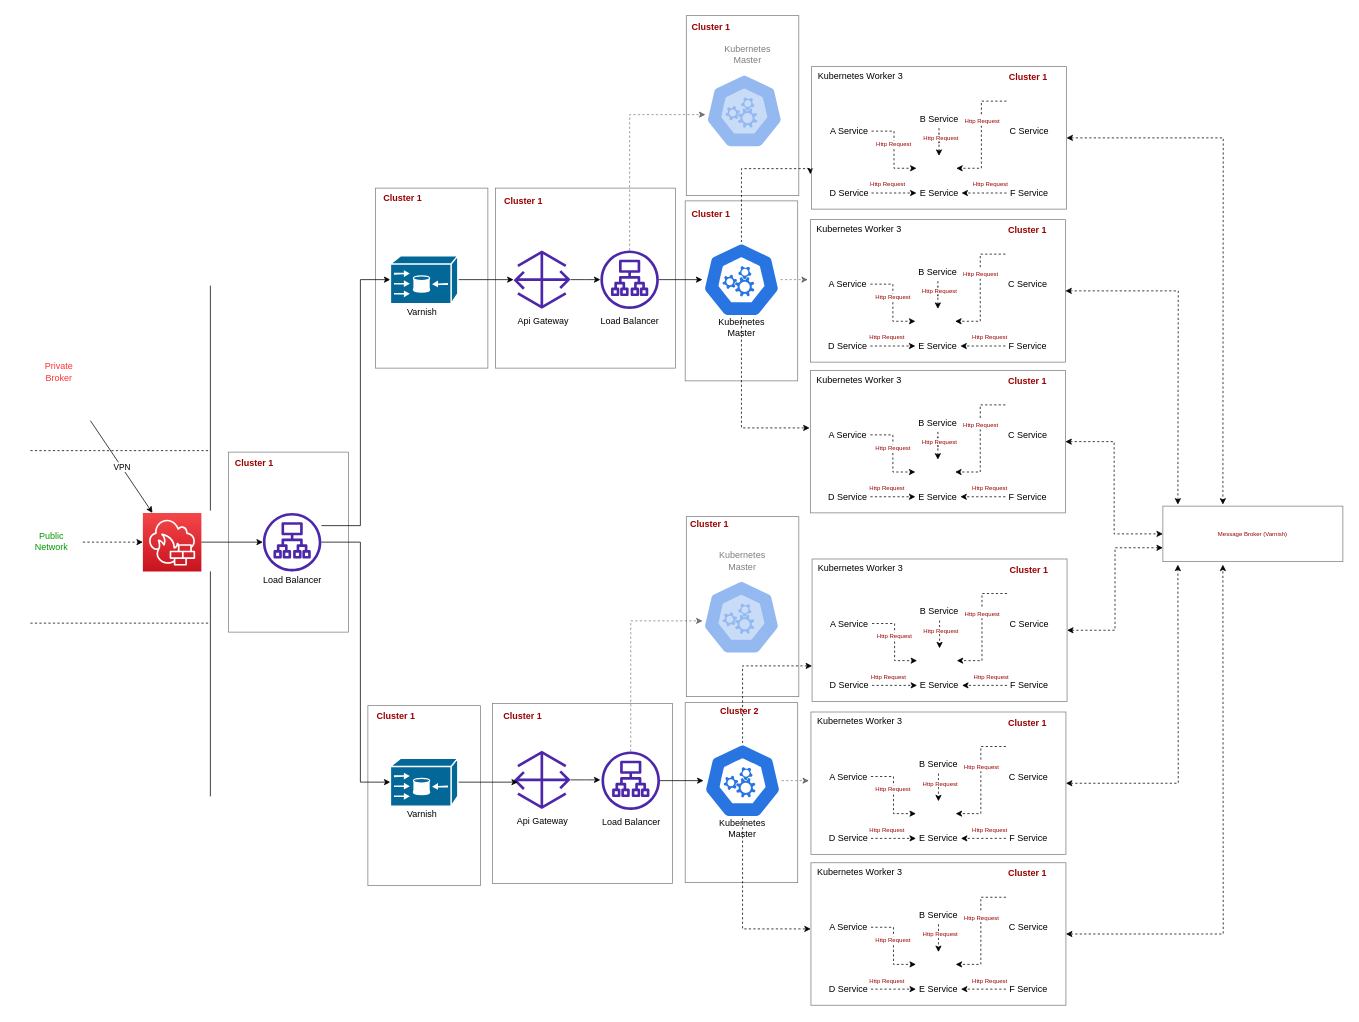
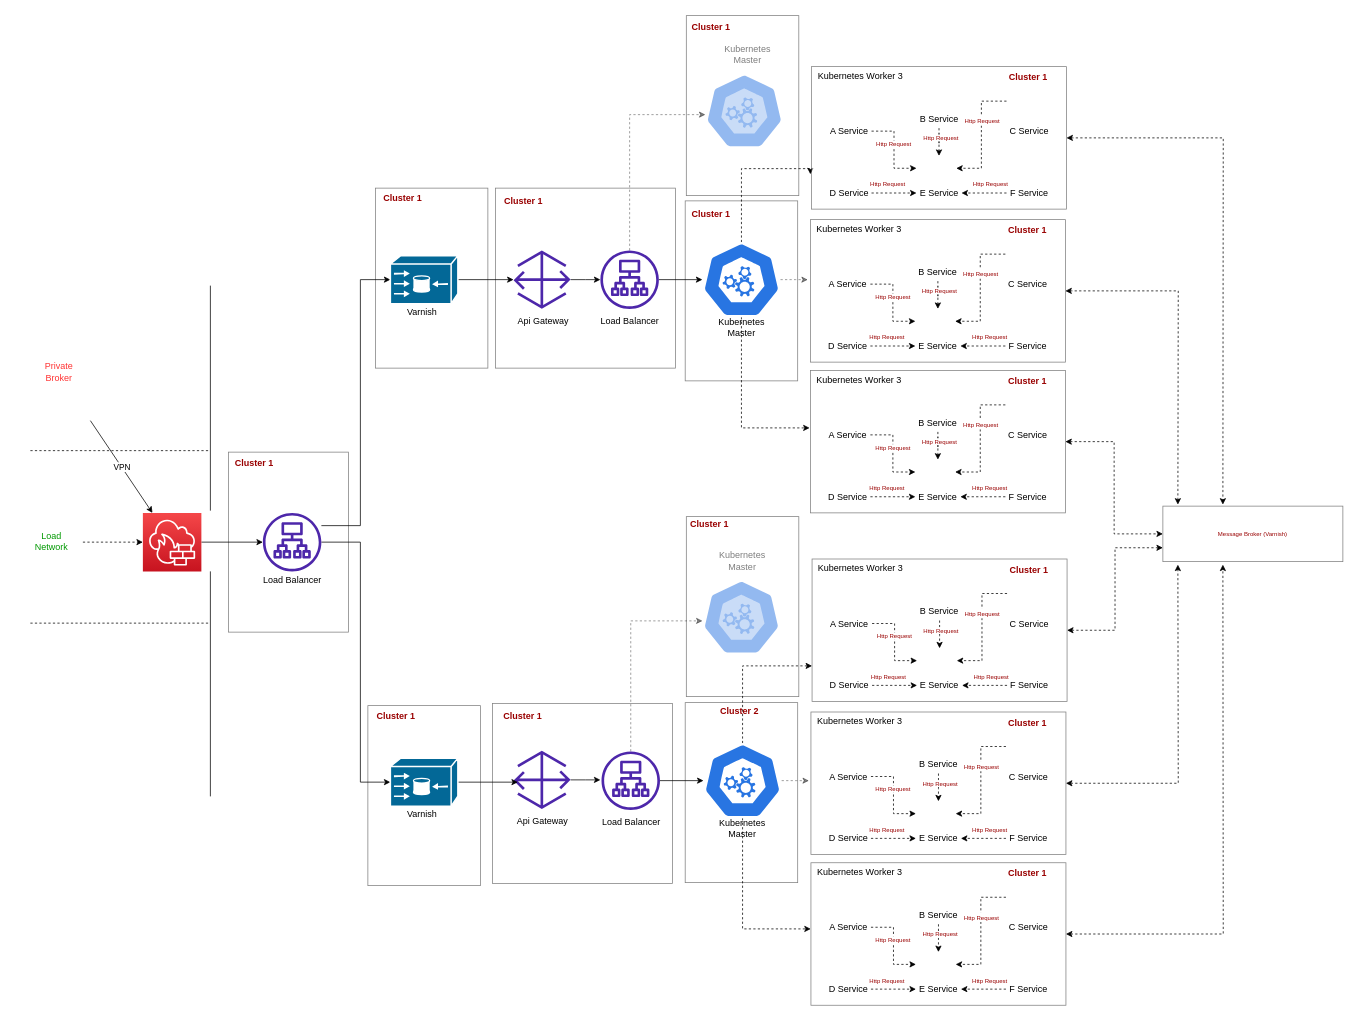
node "Public Network": label "Public Network" -> "Load Network"
